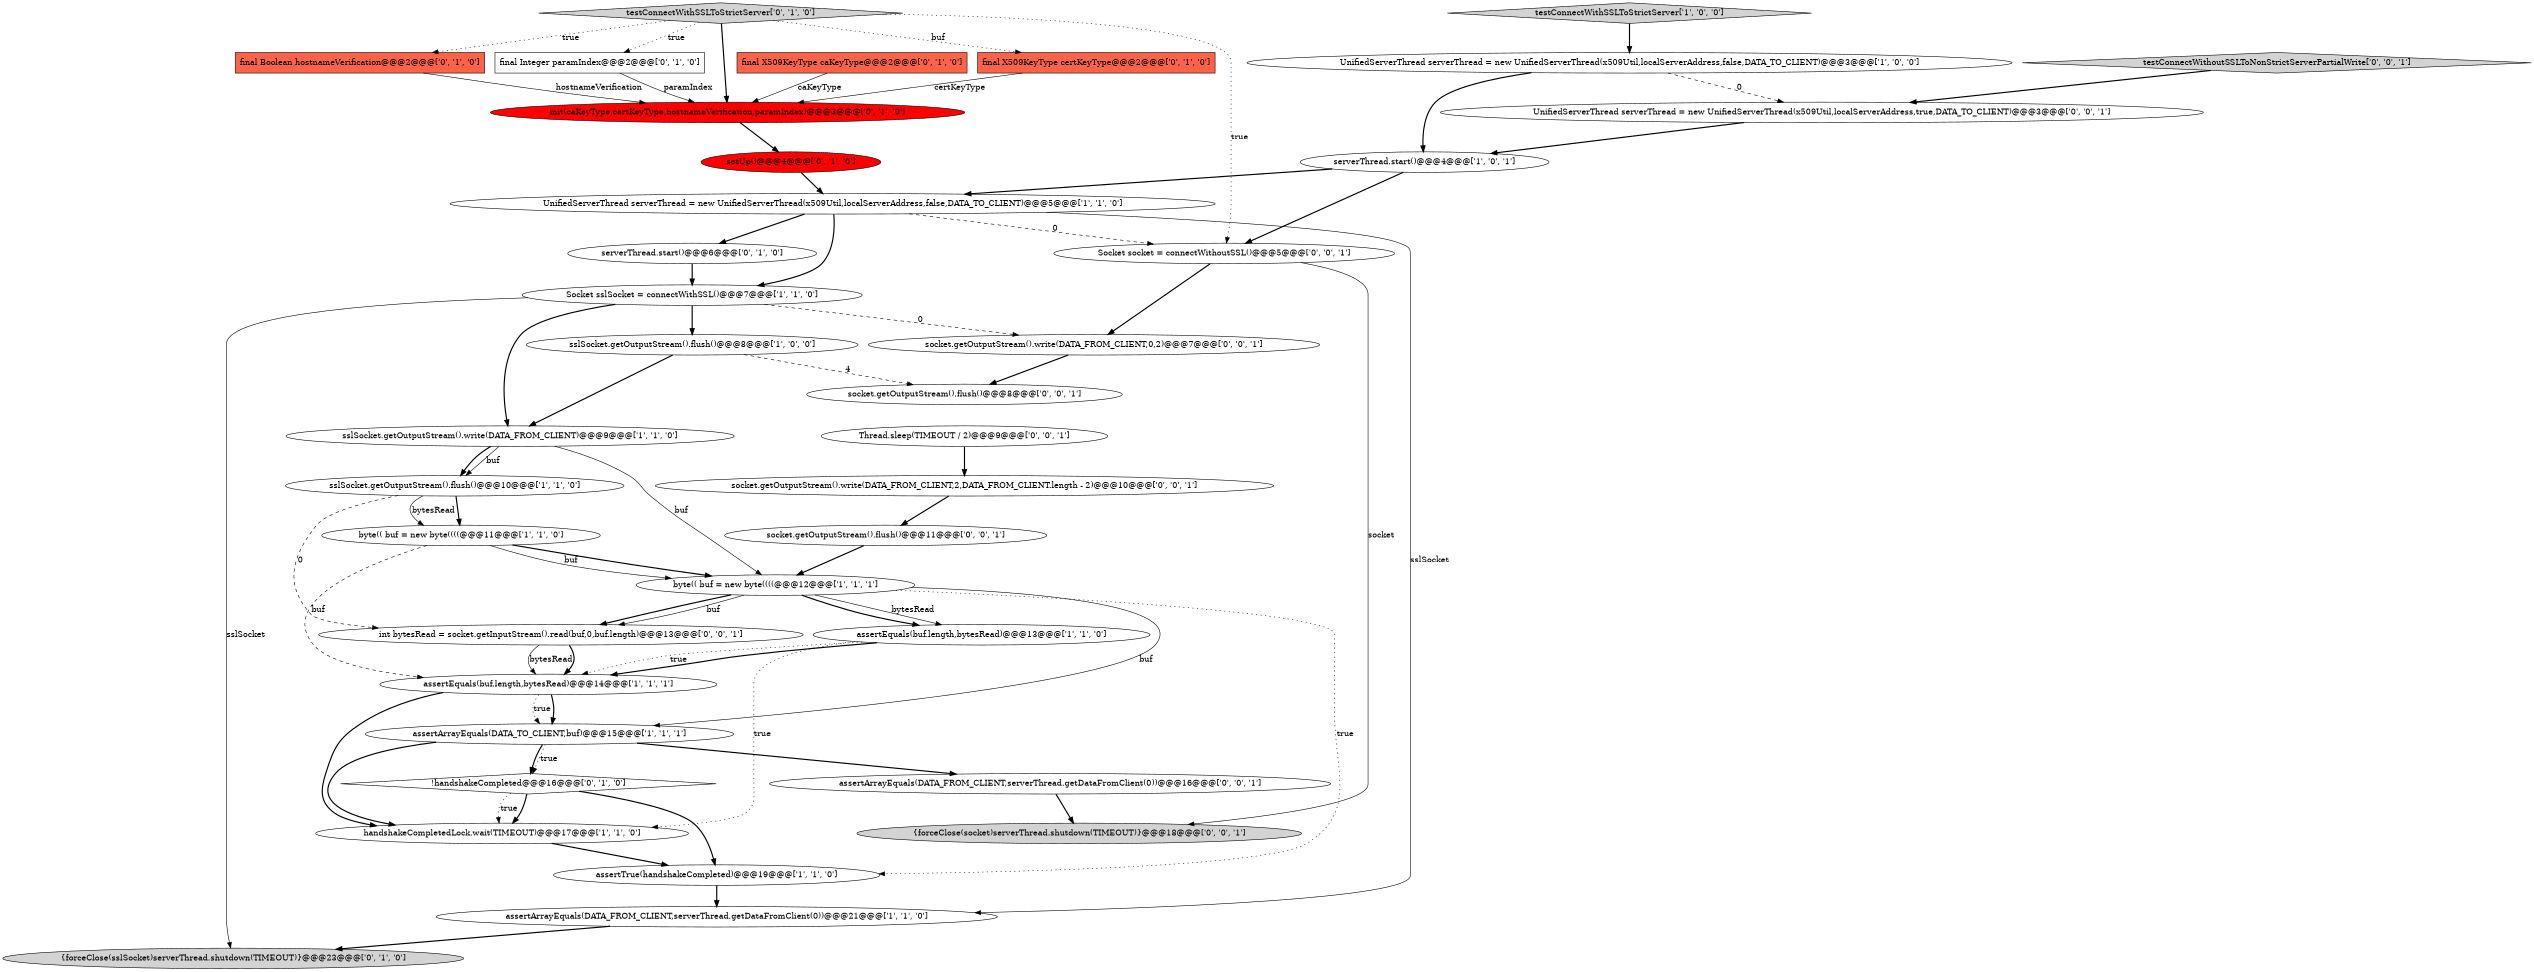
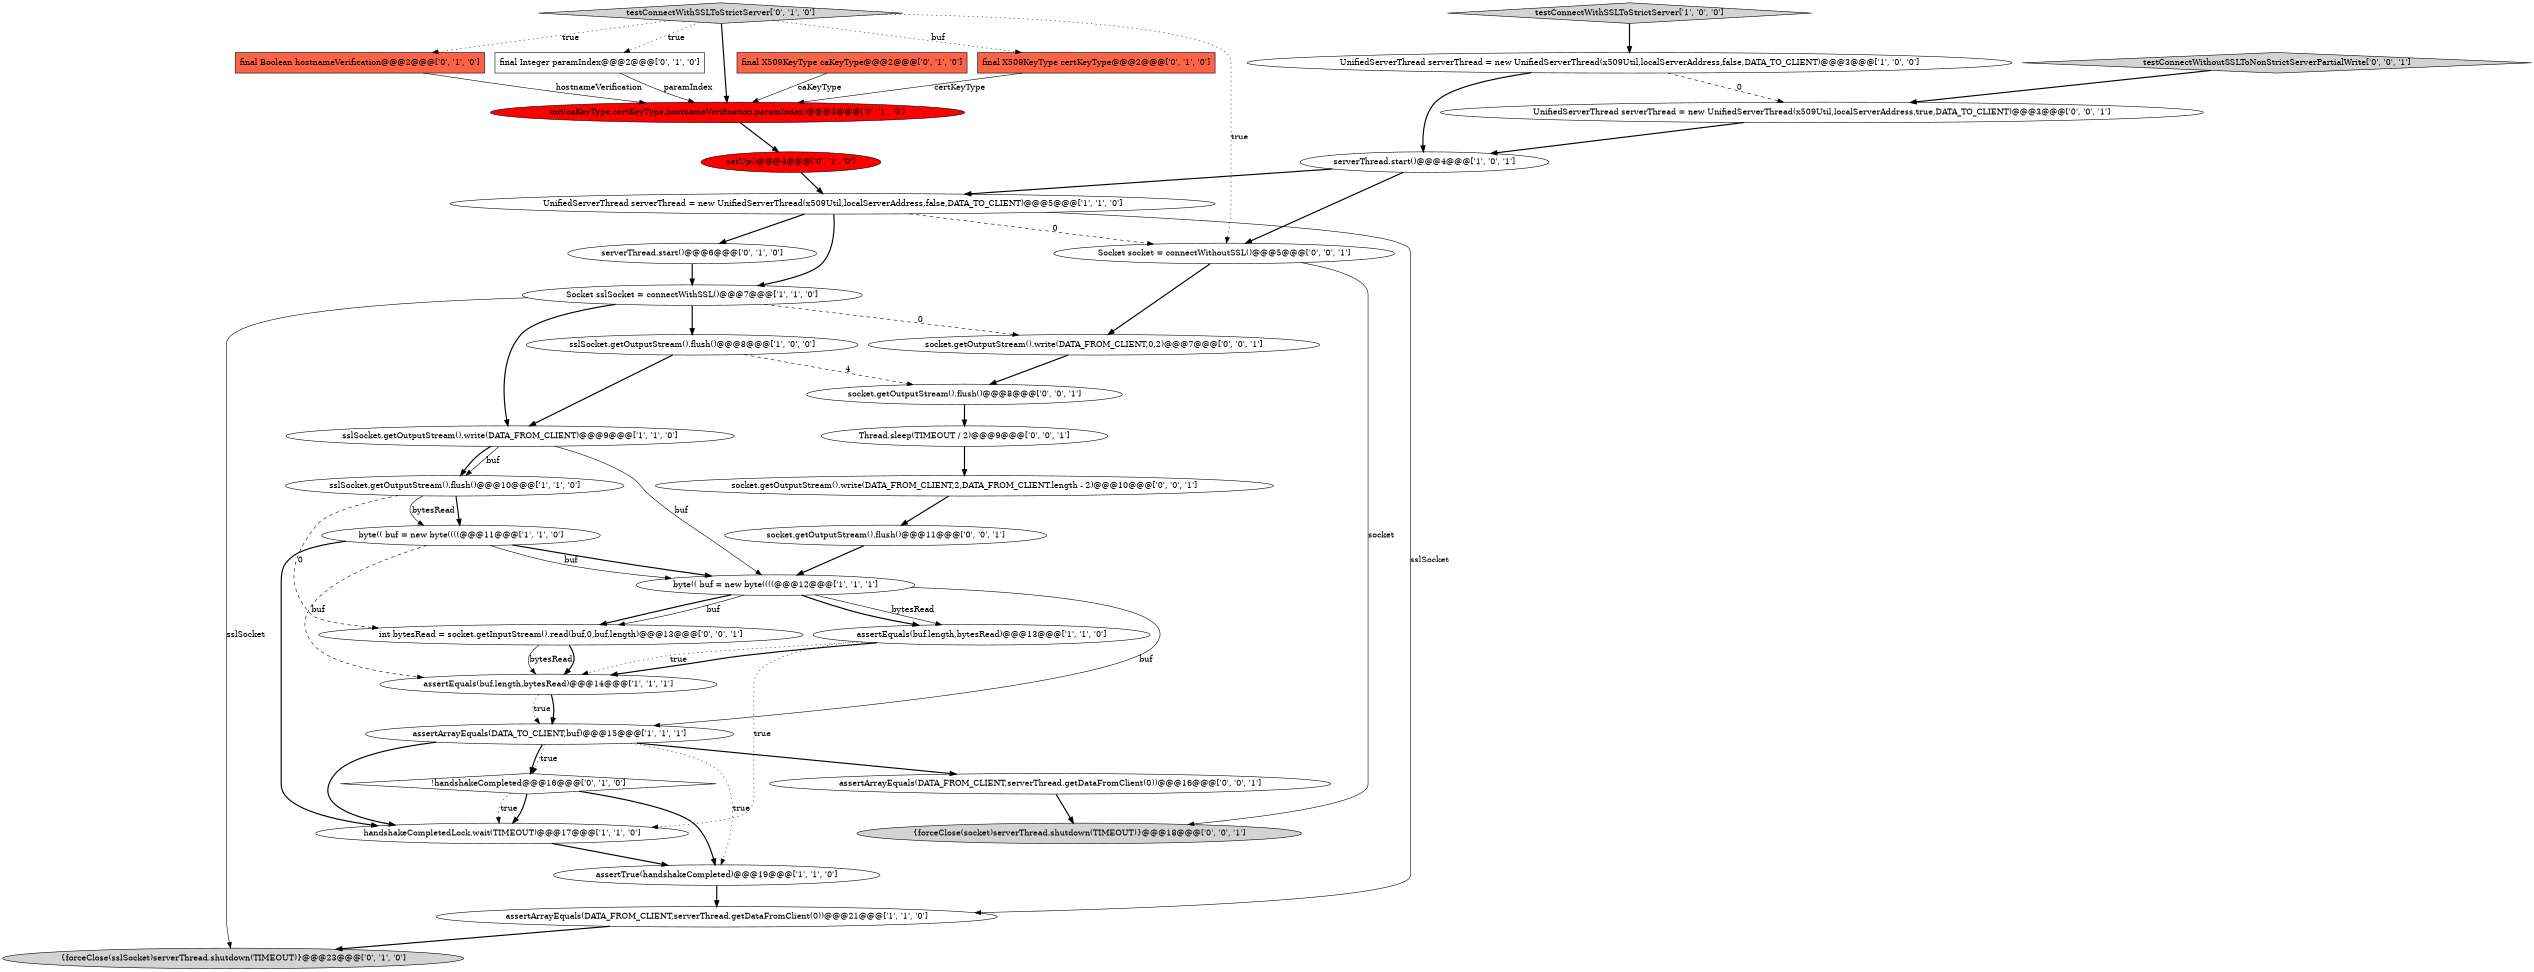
edge "socket.getOutputStream().flush()@@@8@@@['0', '0', '1']" -> "Thread.sleep(TIMEOUT / 2)@@@9@@@['0', '0', '1']": added
edge "byte(( buf = new byte((((@@@12@@@['1', '1', '1']" -> "assertTrue(handshakeCompleted)@@@19@@@['1', '1', '0']": now "assertArrayEquals(DATA_TO_CLIENT,buf)@@@15@@@['1', '1', '1']" -> "assertTrue(handshakeCompleted)@@@19@@@['1', '1', '0']"
edge "assertEquals(buf.length,bytesRead)@@@14@@@['1', '1', '1']" -> "handshakeCompletedLock.wait(TIMEOUT)@@@17@@@['1', '1', '0']": now "byte(( buf = new byte((((@@@11@@@['1', '1', '0']" -> "handshakeCompletedLock.wait(TIMEOUT)@@@17@@@['1', '1', '0']"
